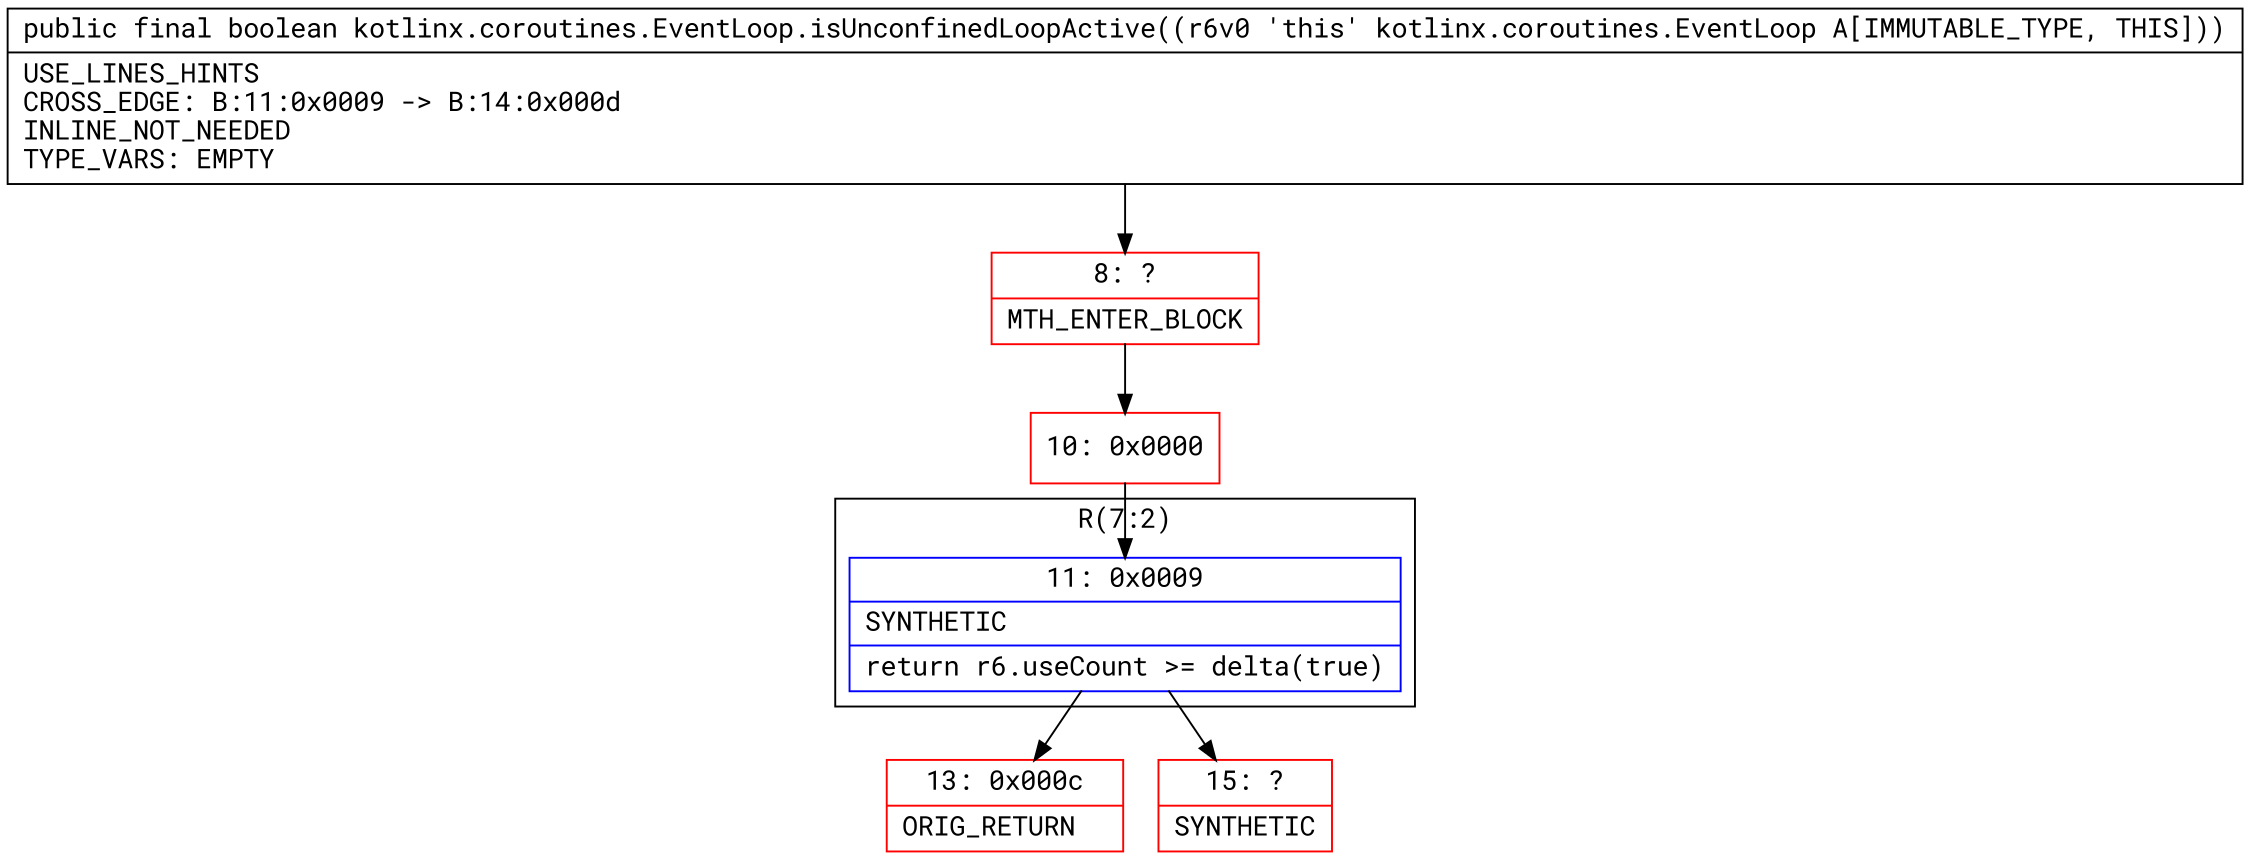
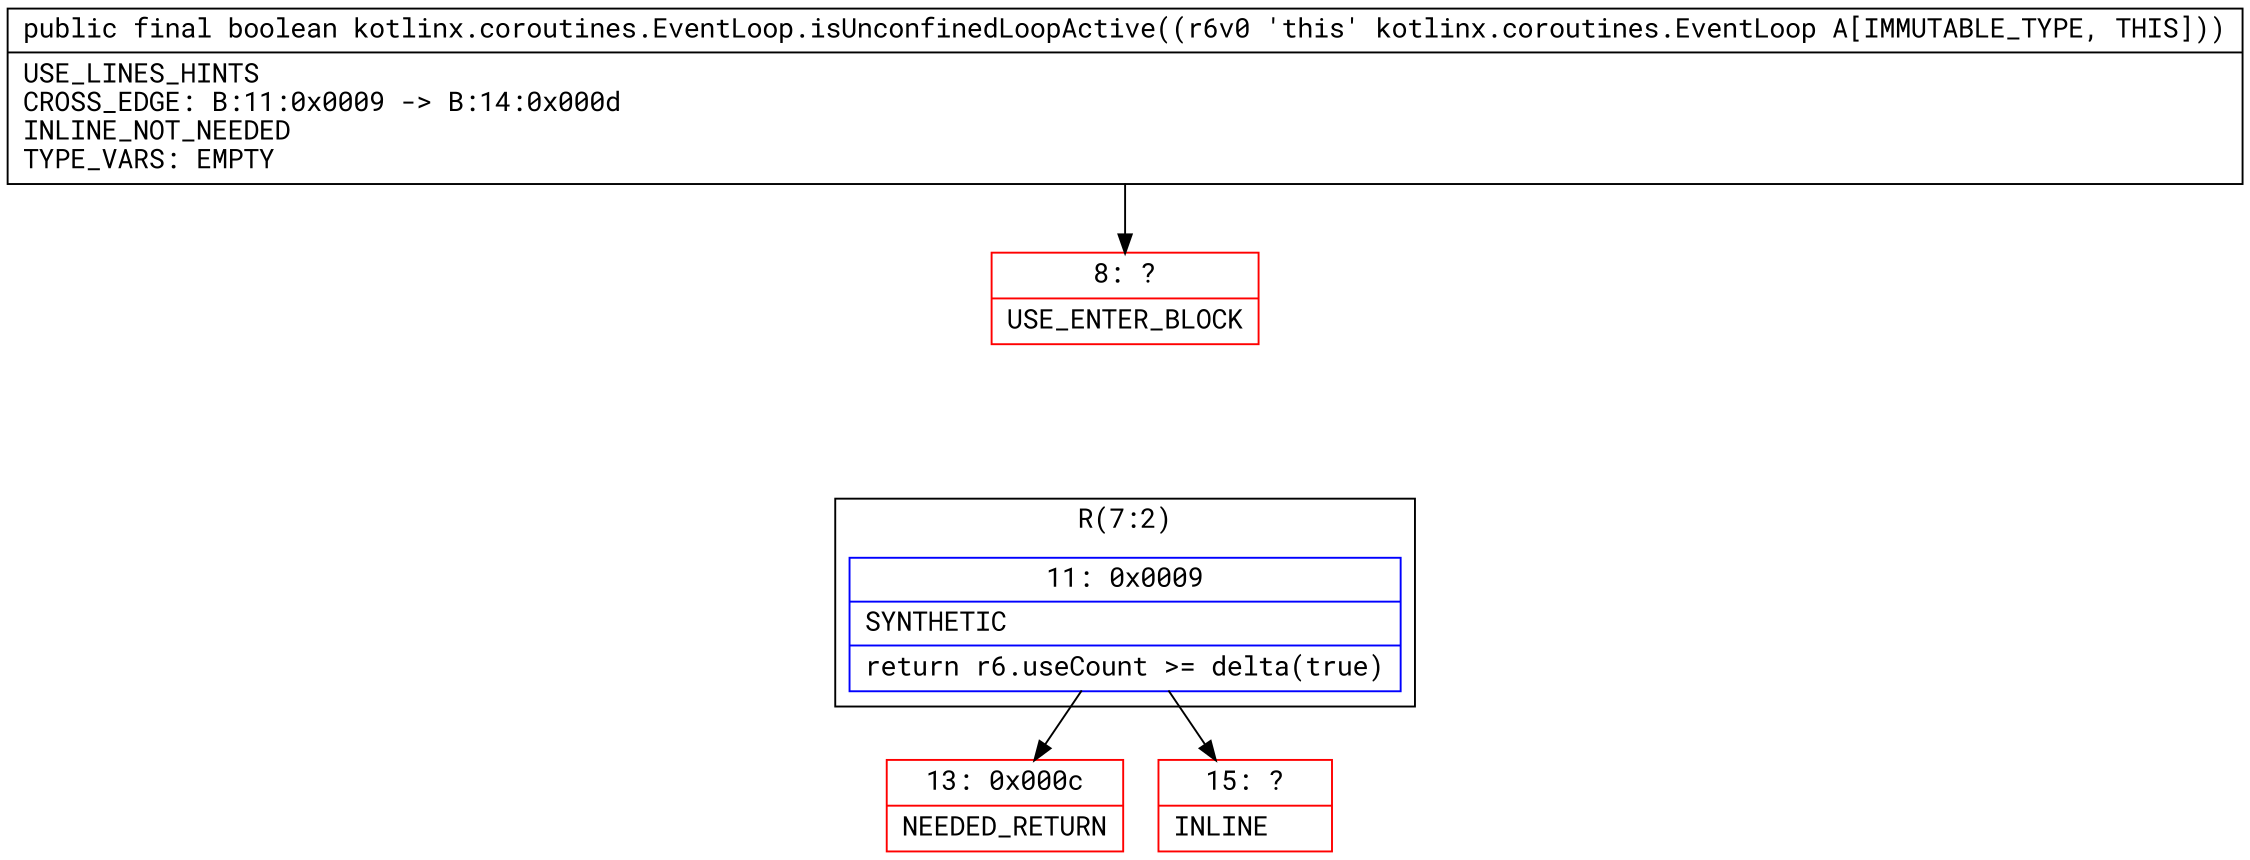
node "8: ?": text "MTH_ENTER_BLOCK" -> "USE_ENTER_BLOCK"
node "10: 0x0000": removed
node "13: 0x000c": text "ORIG_RETURN" -> "NEEDED_RETURN"
node "15: ?": text "SYNTHETIC" -> "INLINE"
